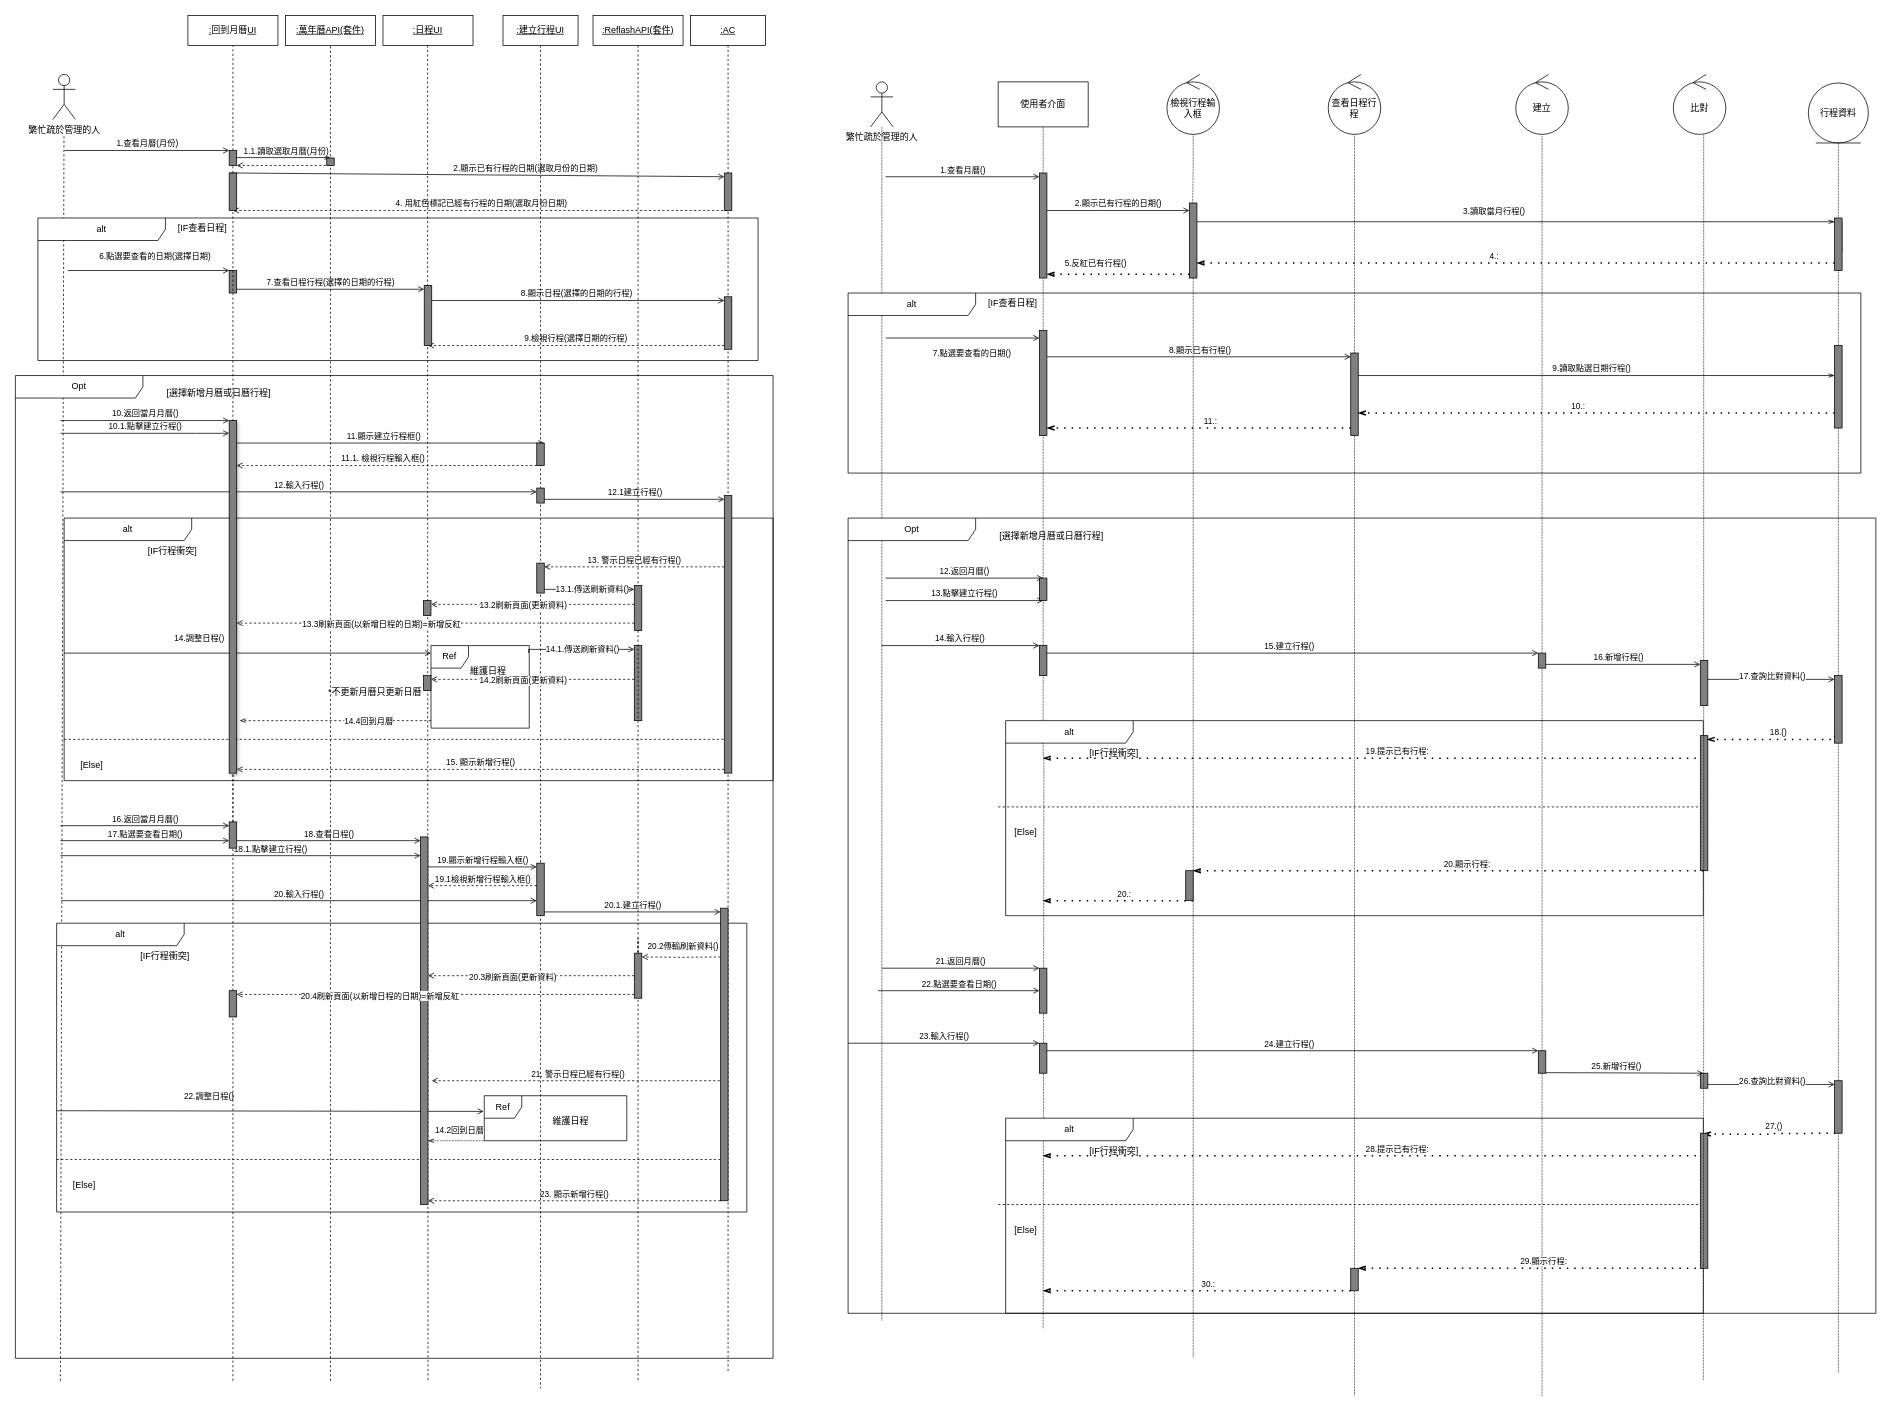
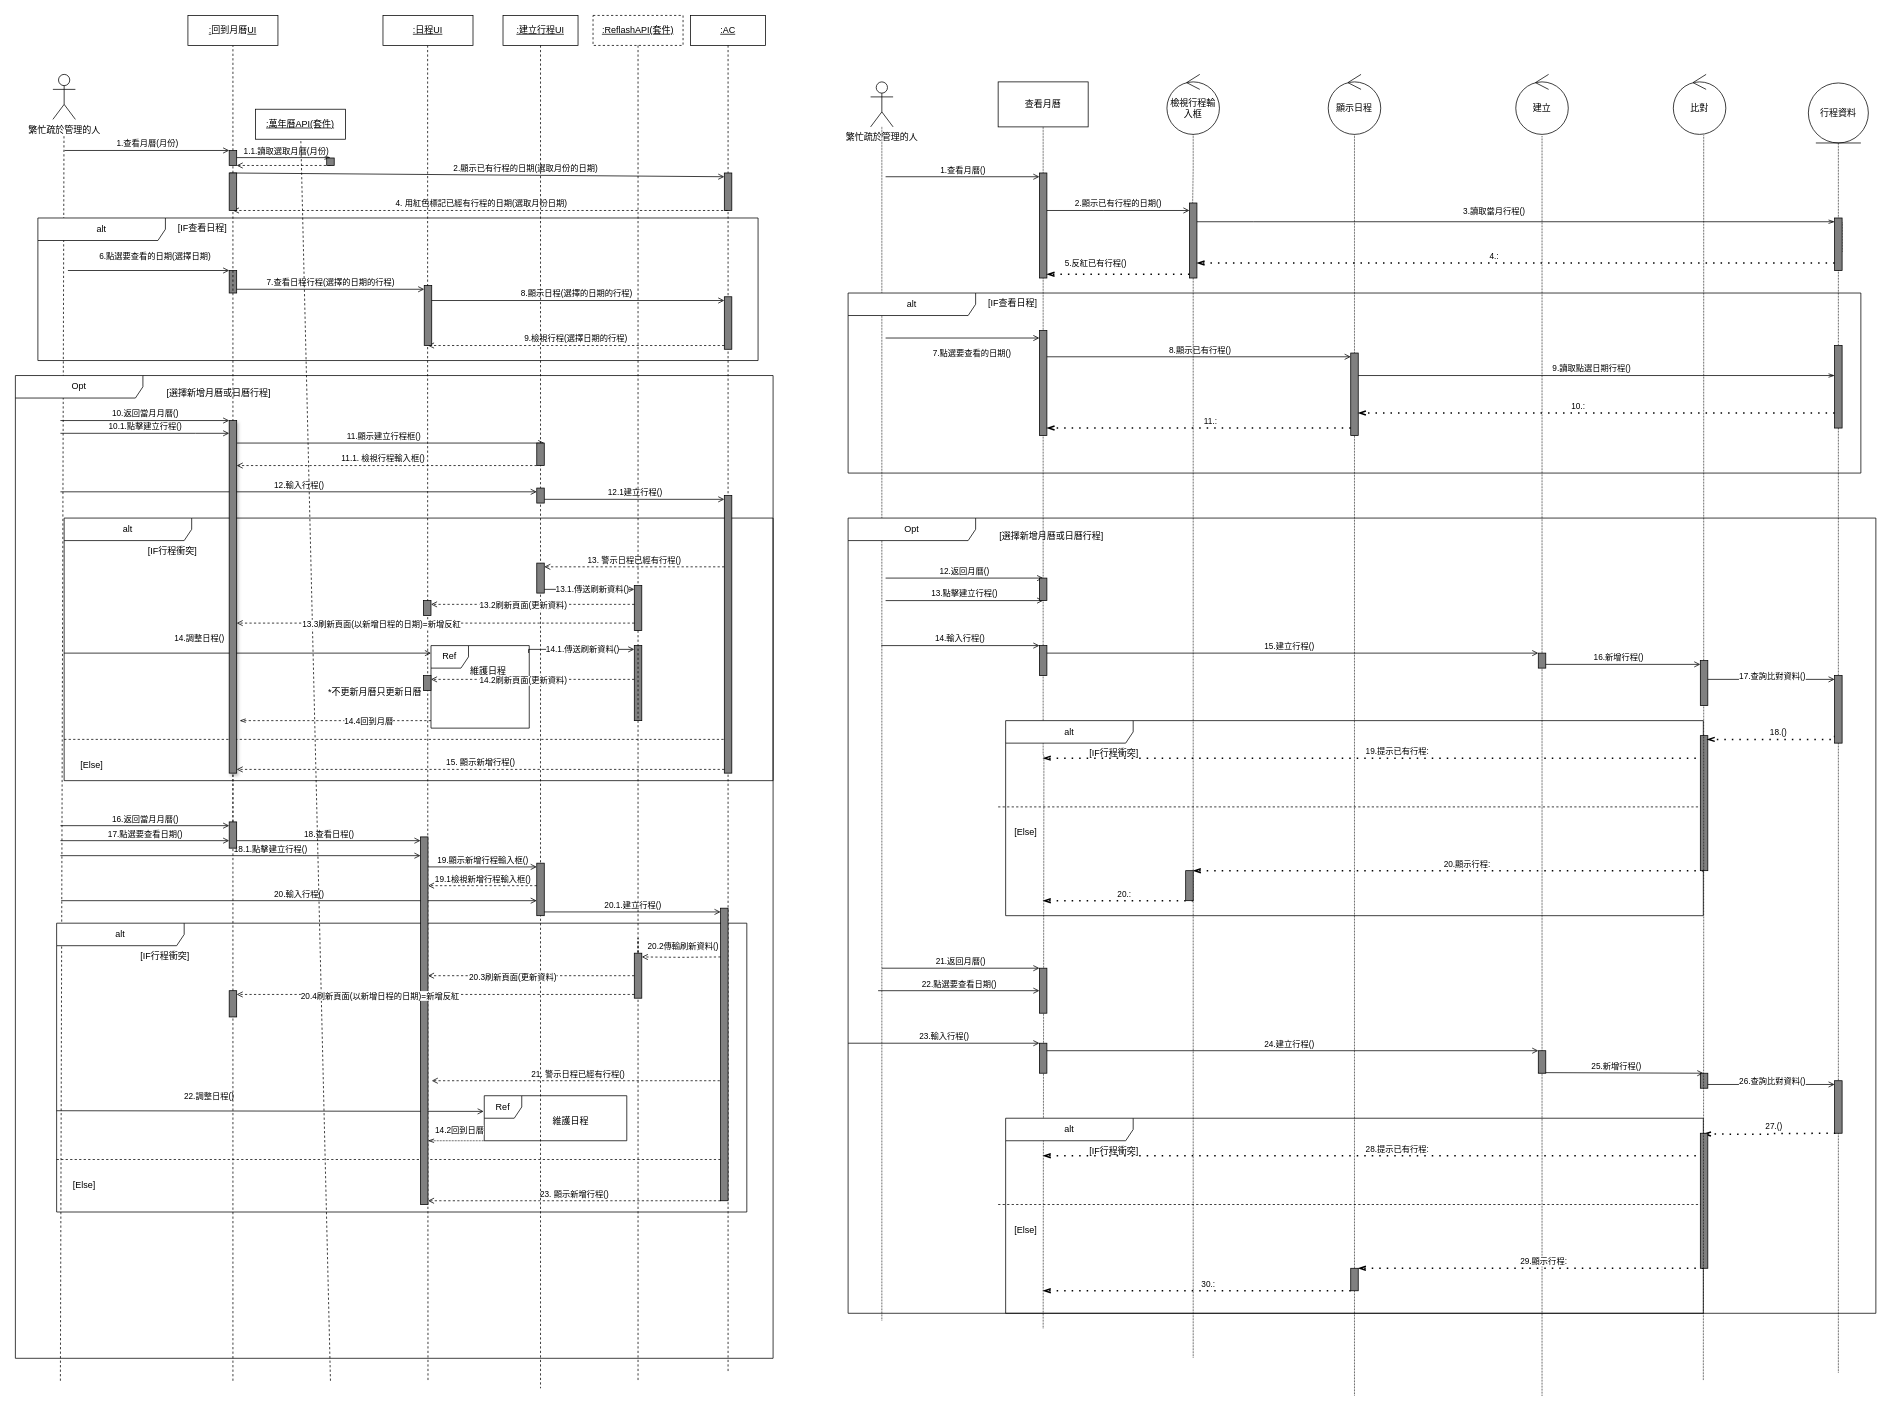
node ":萬年曆API(套件)": moved (330, 30) -> (300, 124)
node ":ReflashAPI(套件)": style solid -> dashed
node "使用者介面": label "使用者介面" -> "查看月曆"
node "查看日程行程": label "查看日程行程" -> "顯示日程"
